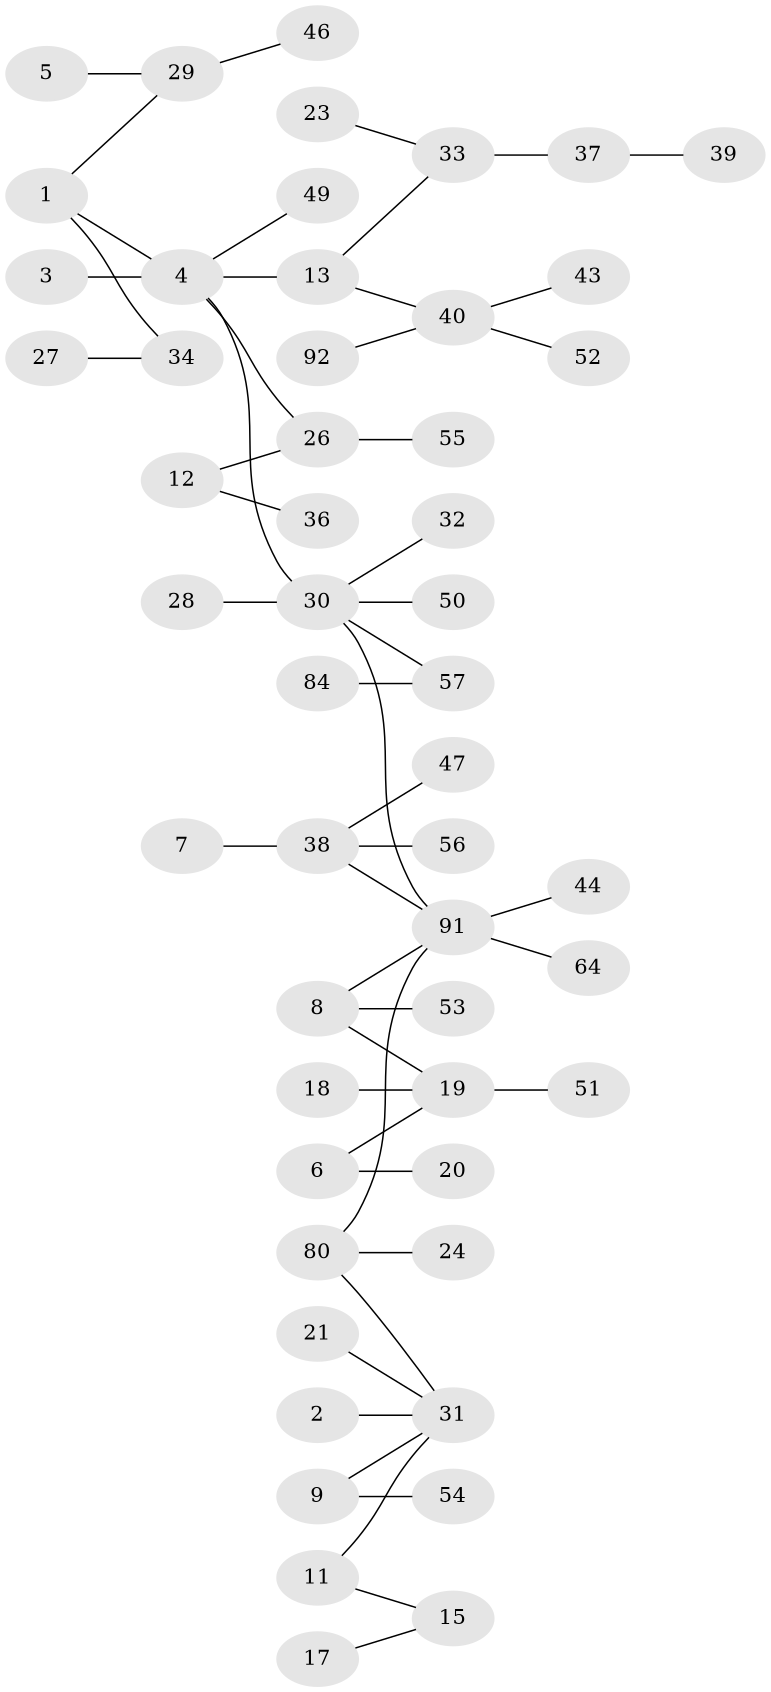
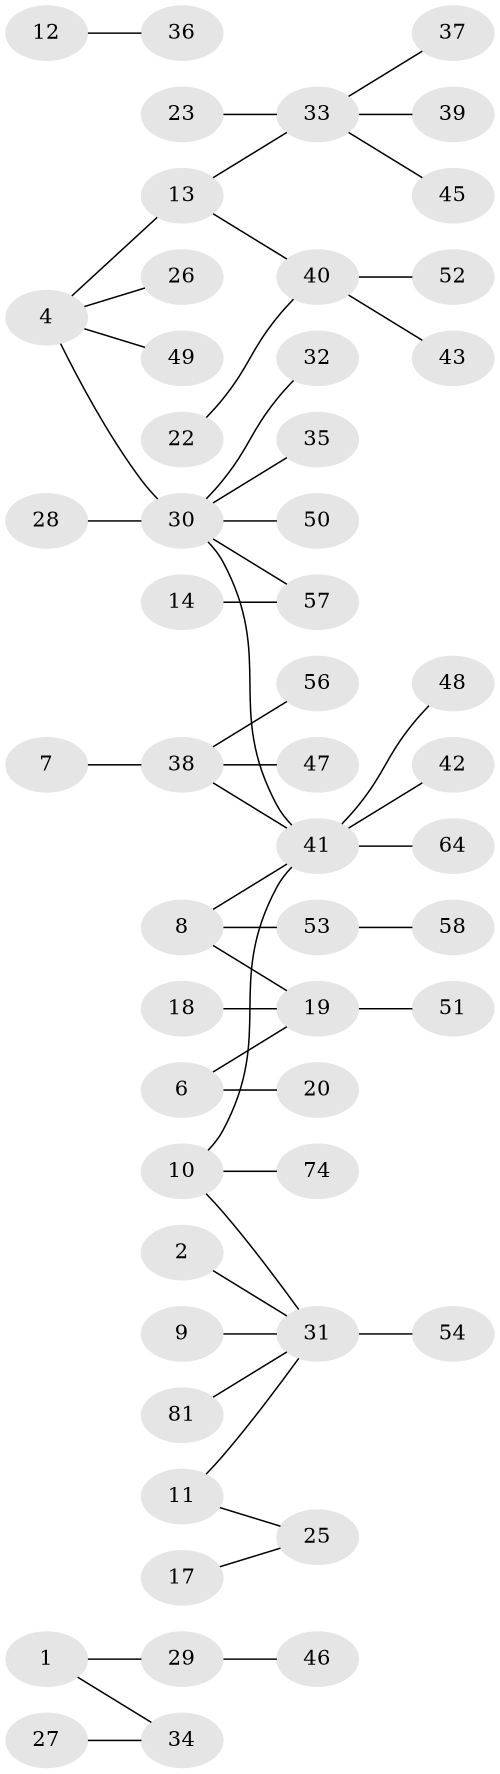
node "5": removed
edge "37" -- "39": now "33" -- "39"
node "45": added
edge "1" -- "4": removed
node "3": removed
node "92": label "92" -> "22"
node "35": added
node "55": removed
edge "26" -- "12": removed
node "84": label "84" -> "14"
node "48": added
node "44": label "44" -> "42"
node "91": label "91" -> "41"
node "58": added
node "80": label "80" -> "10"
node "24": label "24" -> "74"
node "21": label "21" -> "81"
edge "9" -- "54": now "31" -- "54"
node "15": label "15" -> "25"
